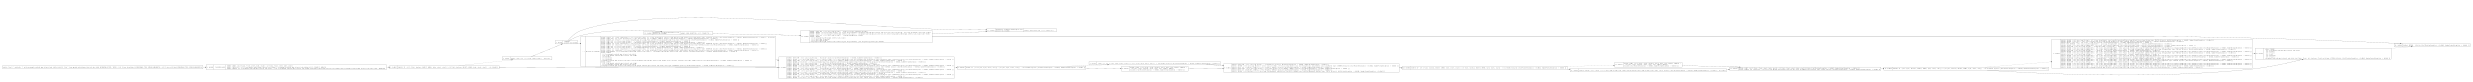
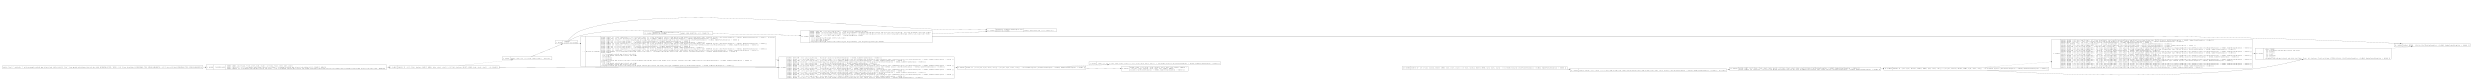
node "11: 0x007a": removed
node "9: 0x006a": removed
